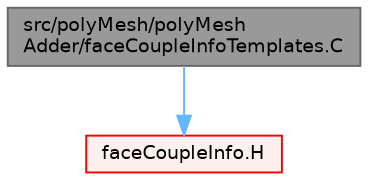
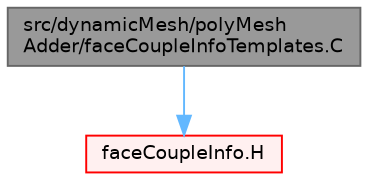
node "src/polyMesh/polyMesh Adder/faceCoupleInfoTemplates.C": label "src/polyMesh/polyMesh Adder/faceCoupleInfoTemplates.C" -> "src/dynamicMesh/polyMesh Adder/faceCoupleInfoTemplates.C"
